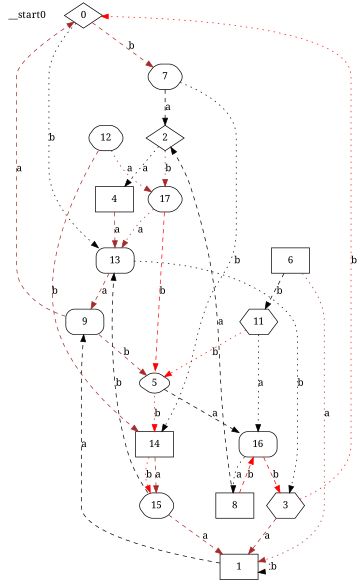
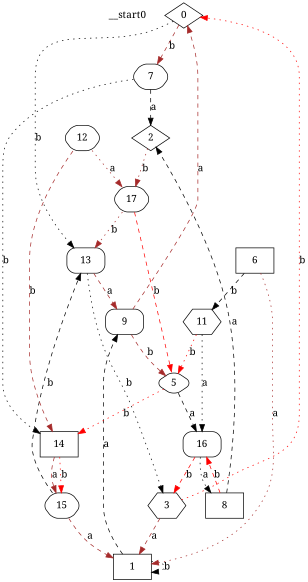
node "4": removed
edge "17" -> "13": label "a" -> "b"
